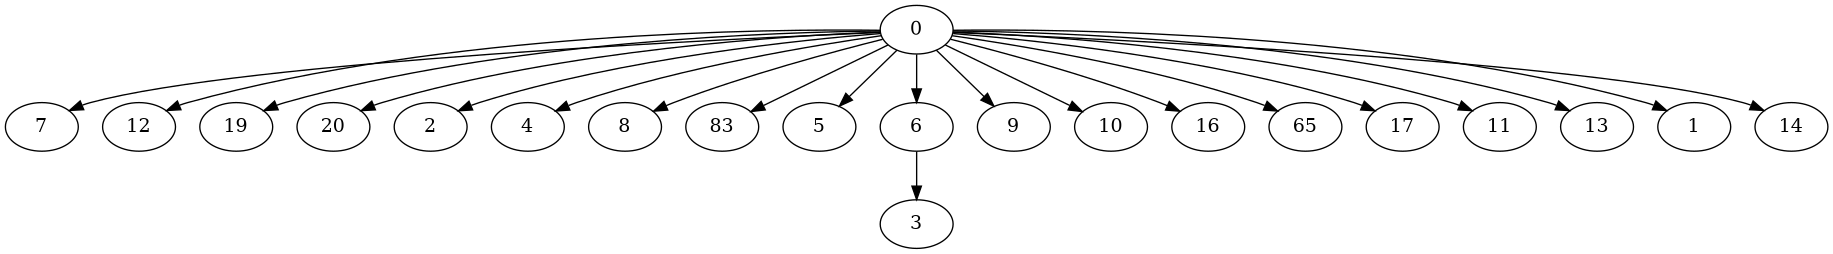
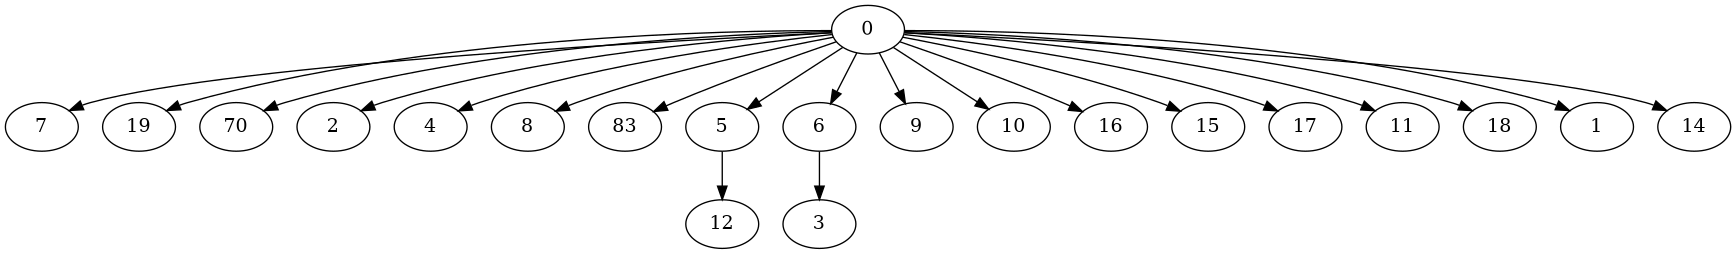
edge "0" -> "12": now "5" -> "12"
node "20": label "20" -> "70"
node "65": label "65" -> "15"
node "13": label "13" -> "18"
